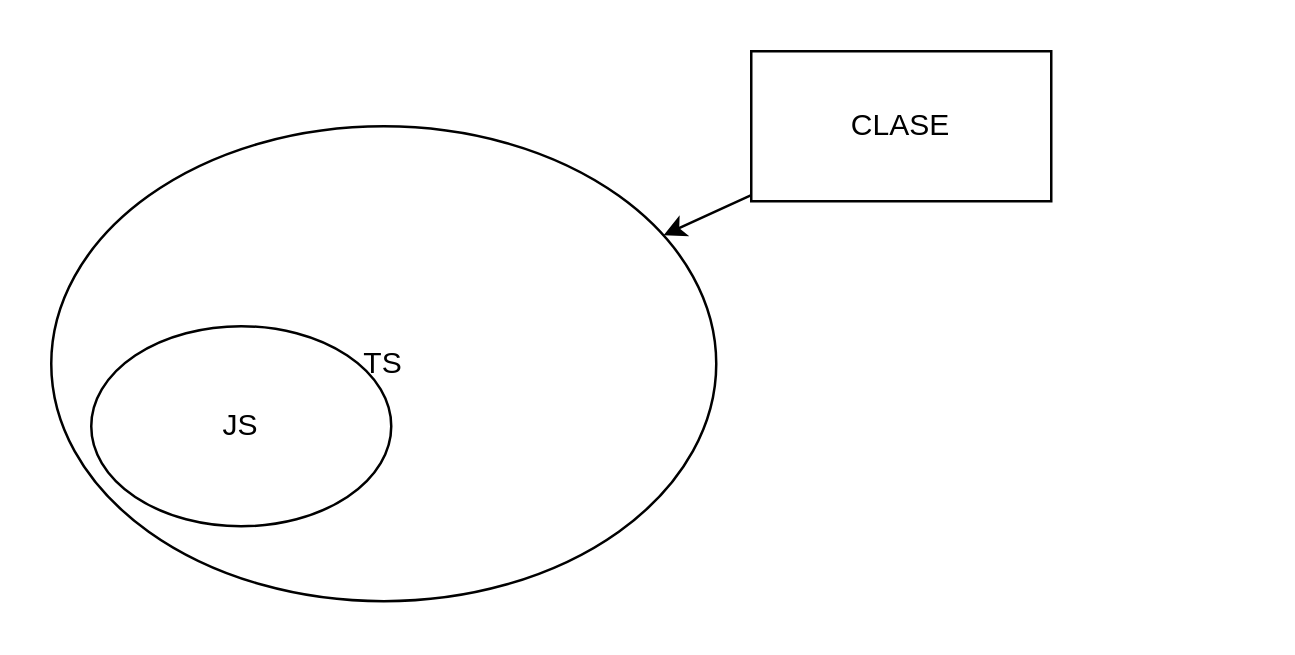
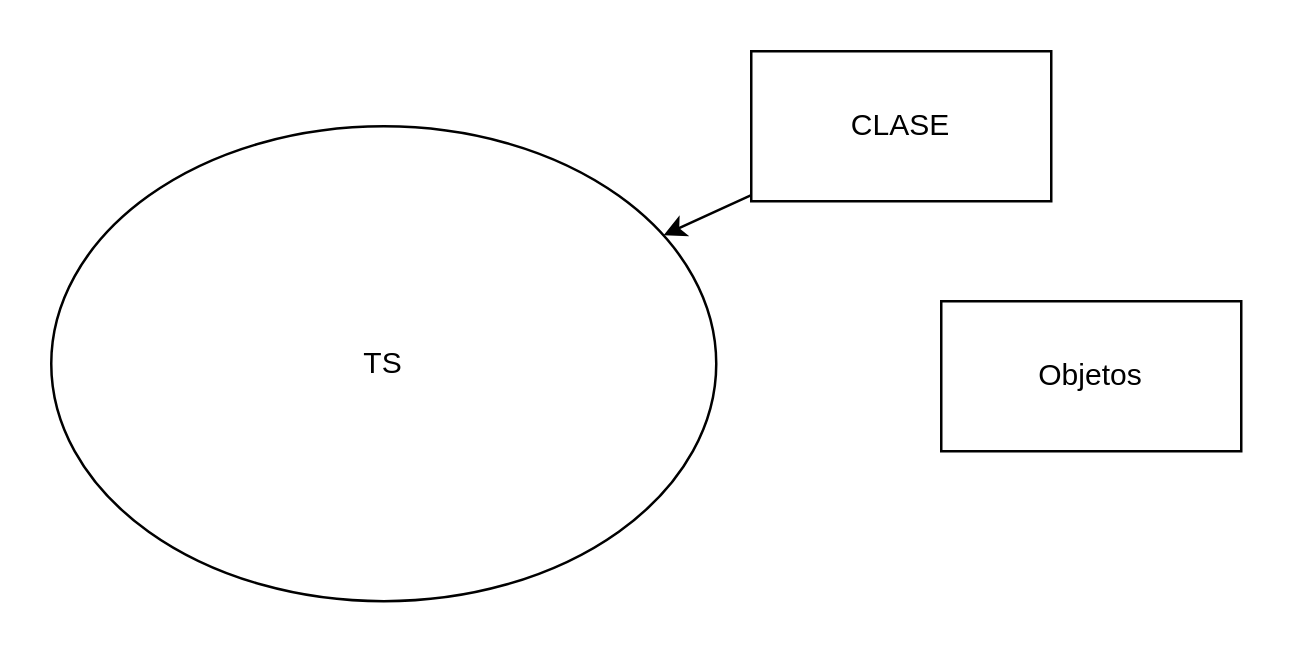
node "Objetos": added
node "JS": removed
